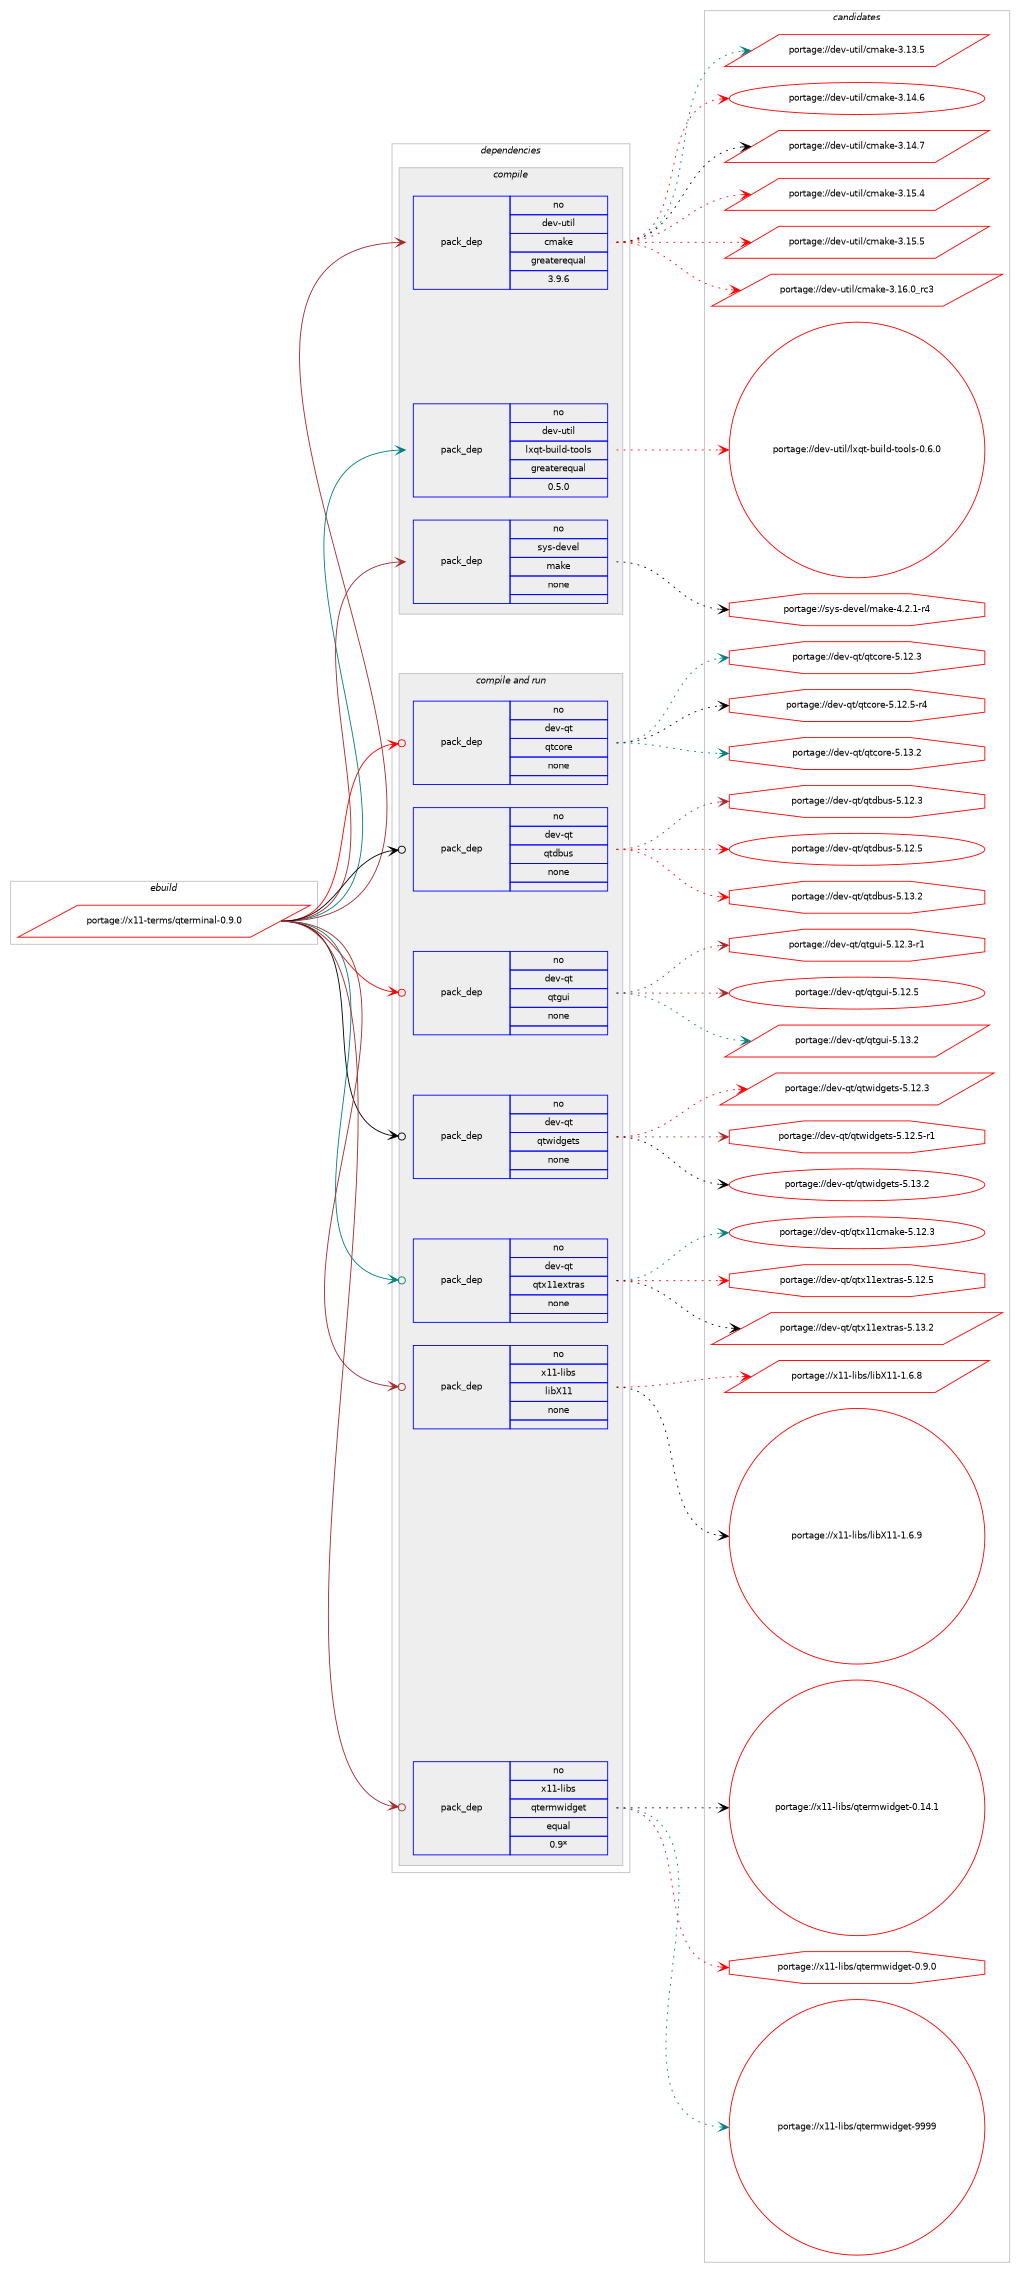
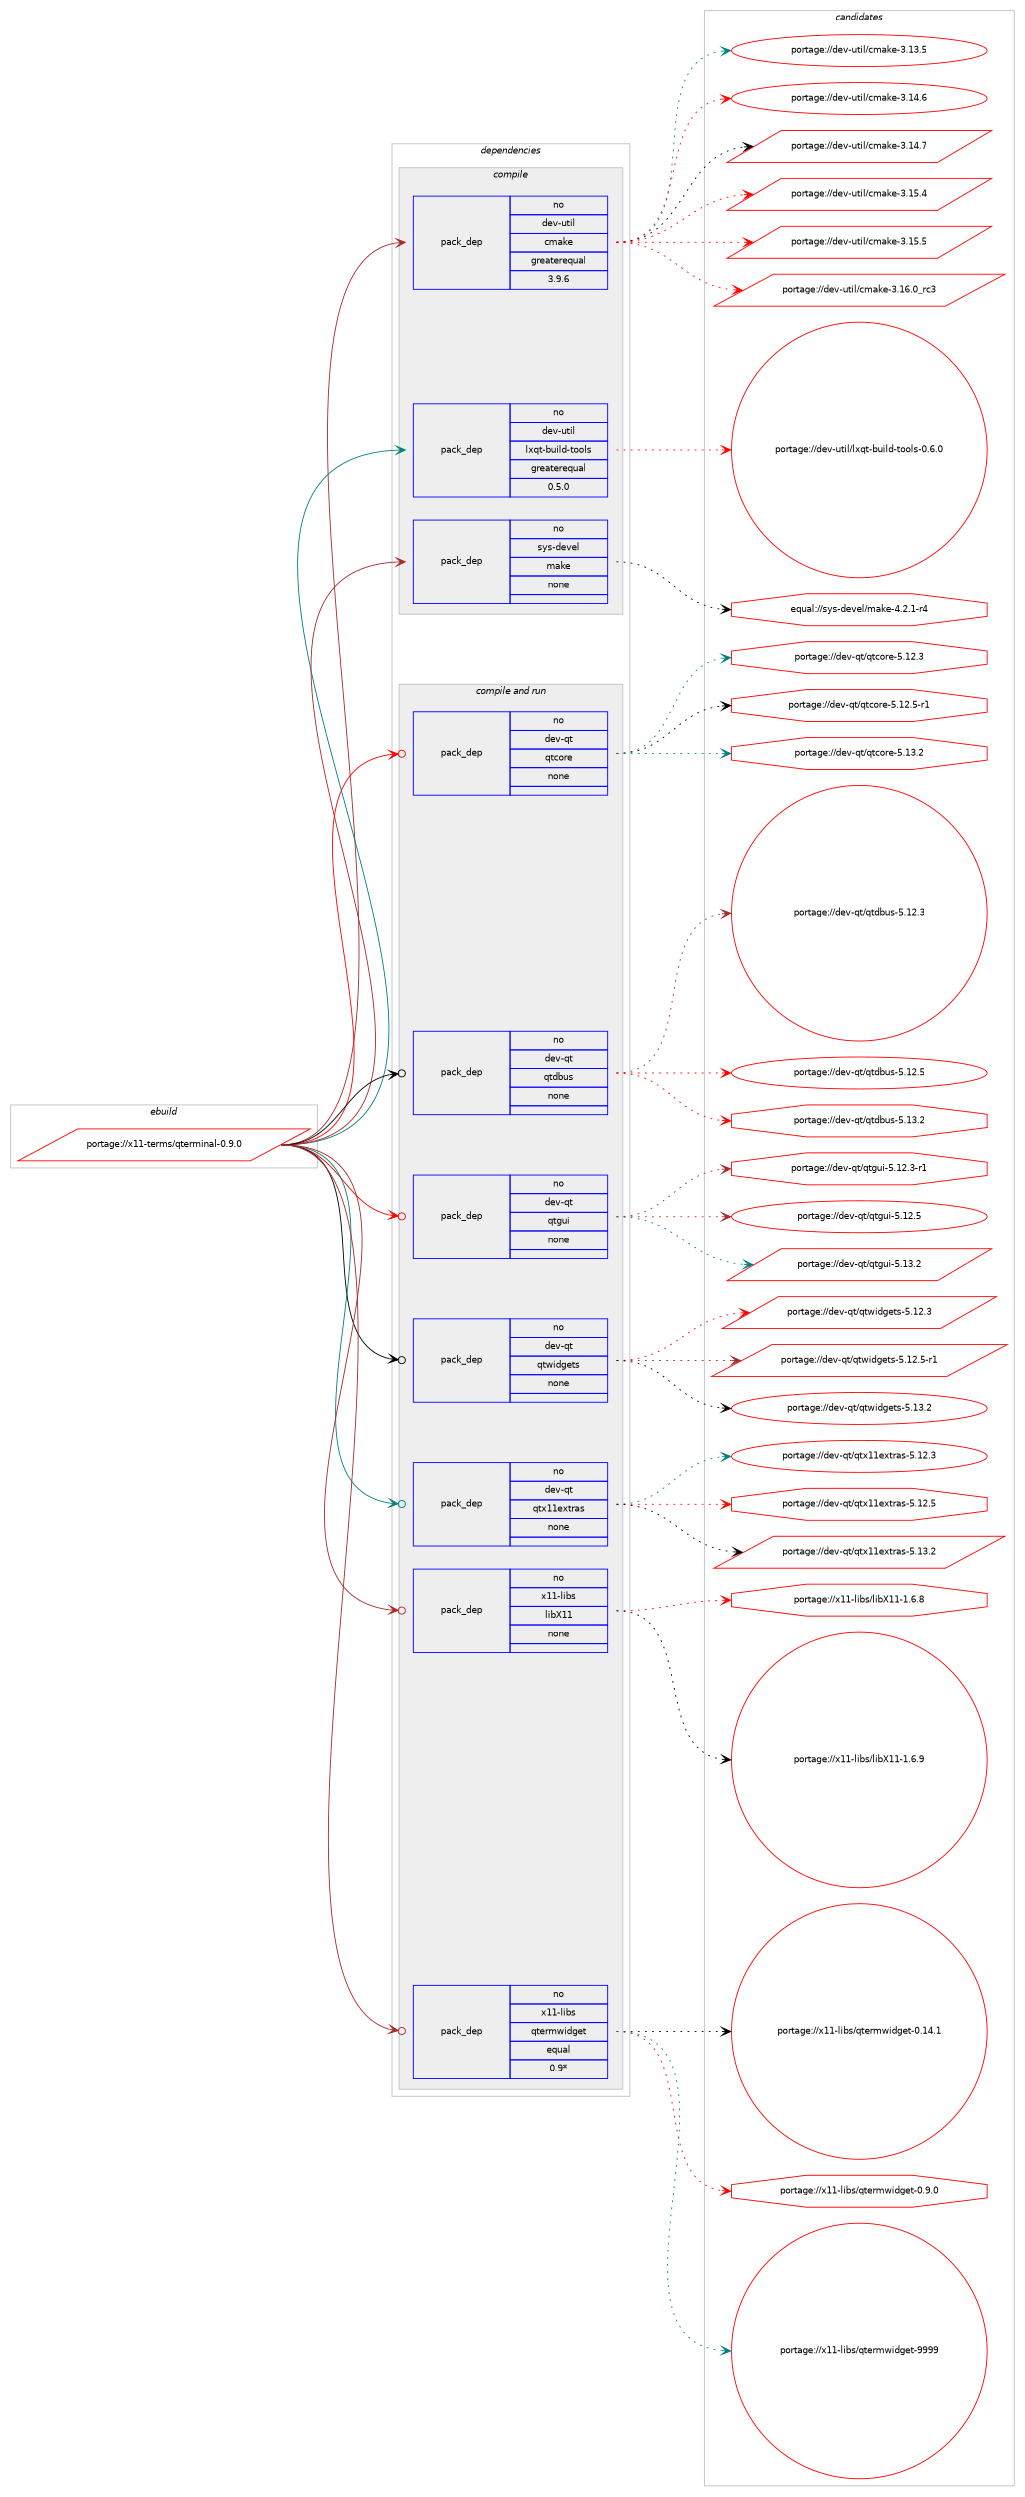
node "portage://dev-util/cmake-3.13.5": shape parallelogram -> ellipse
node "portage://sys-devel/make-4.2.1-r4": label "portage://sys-devel/make-4.2.1-r4" -> "equal://sys-devel/make-4.2.1-r4"
node "portage://dev-qt/qtcore-5.12.5-r4": label "portage://dev-qt/qtcore-5.12.5-r4" -> "portage://dev-qt/qtcore-5.12.5-r1"
node "portage://dev-qt/qtdbus-5.12.3": shape octagon -> circle
node "portage://dev-qt/qtwidgets-5.12.5-r1": shape octagon -> parallelogram
node "portage://dev-qt/qtx11cmake-5.12.3": label "portage://dev-qt/qtx11cmake-5.12.3" -> "portage://dev-qt/qtx11extras-5.12.3"
node "portage://x11-libs/libX11-1.6.8": shape parallelogram -> octagon
